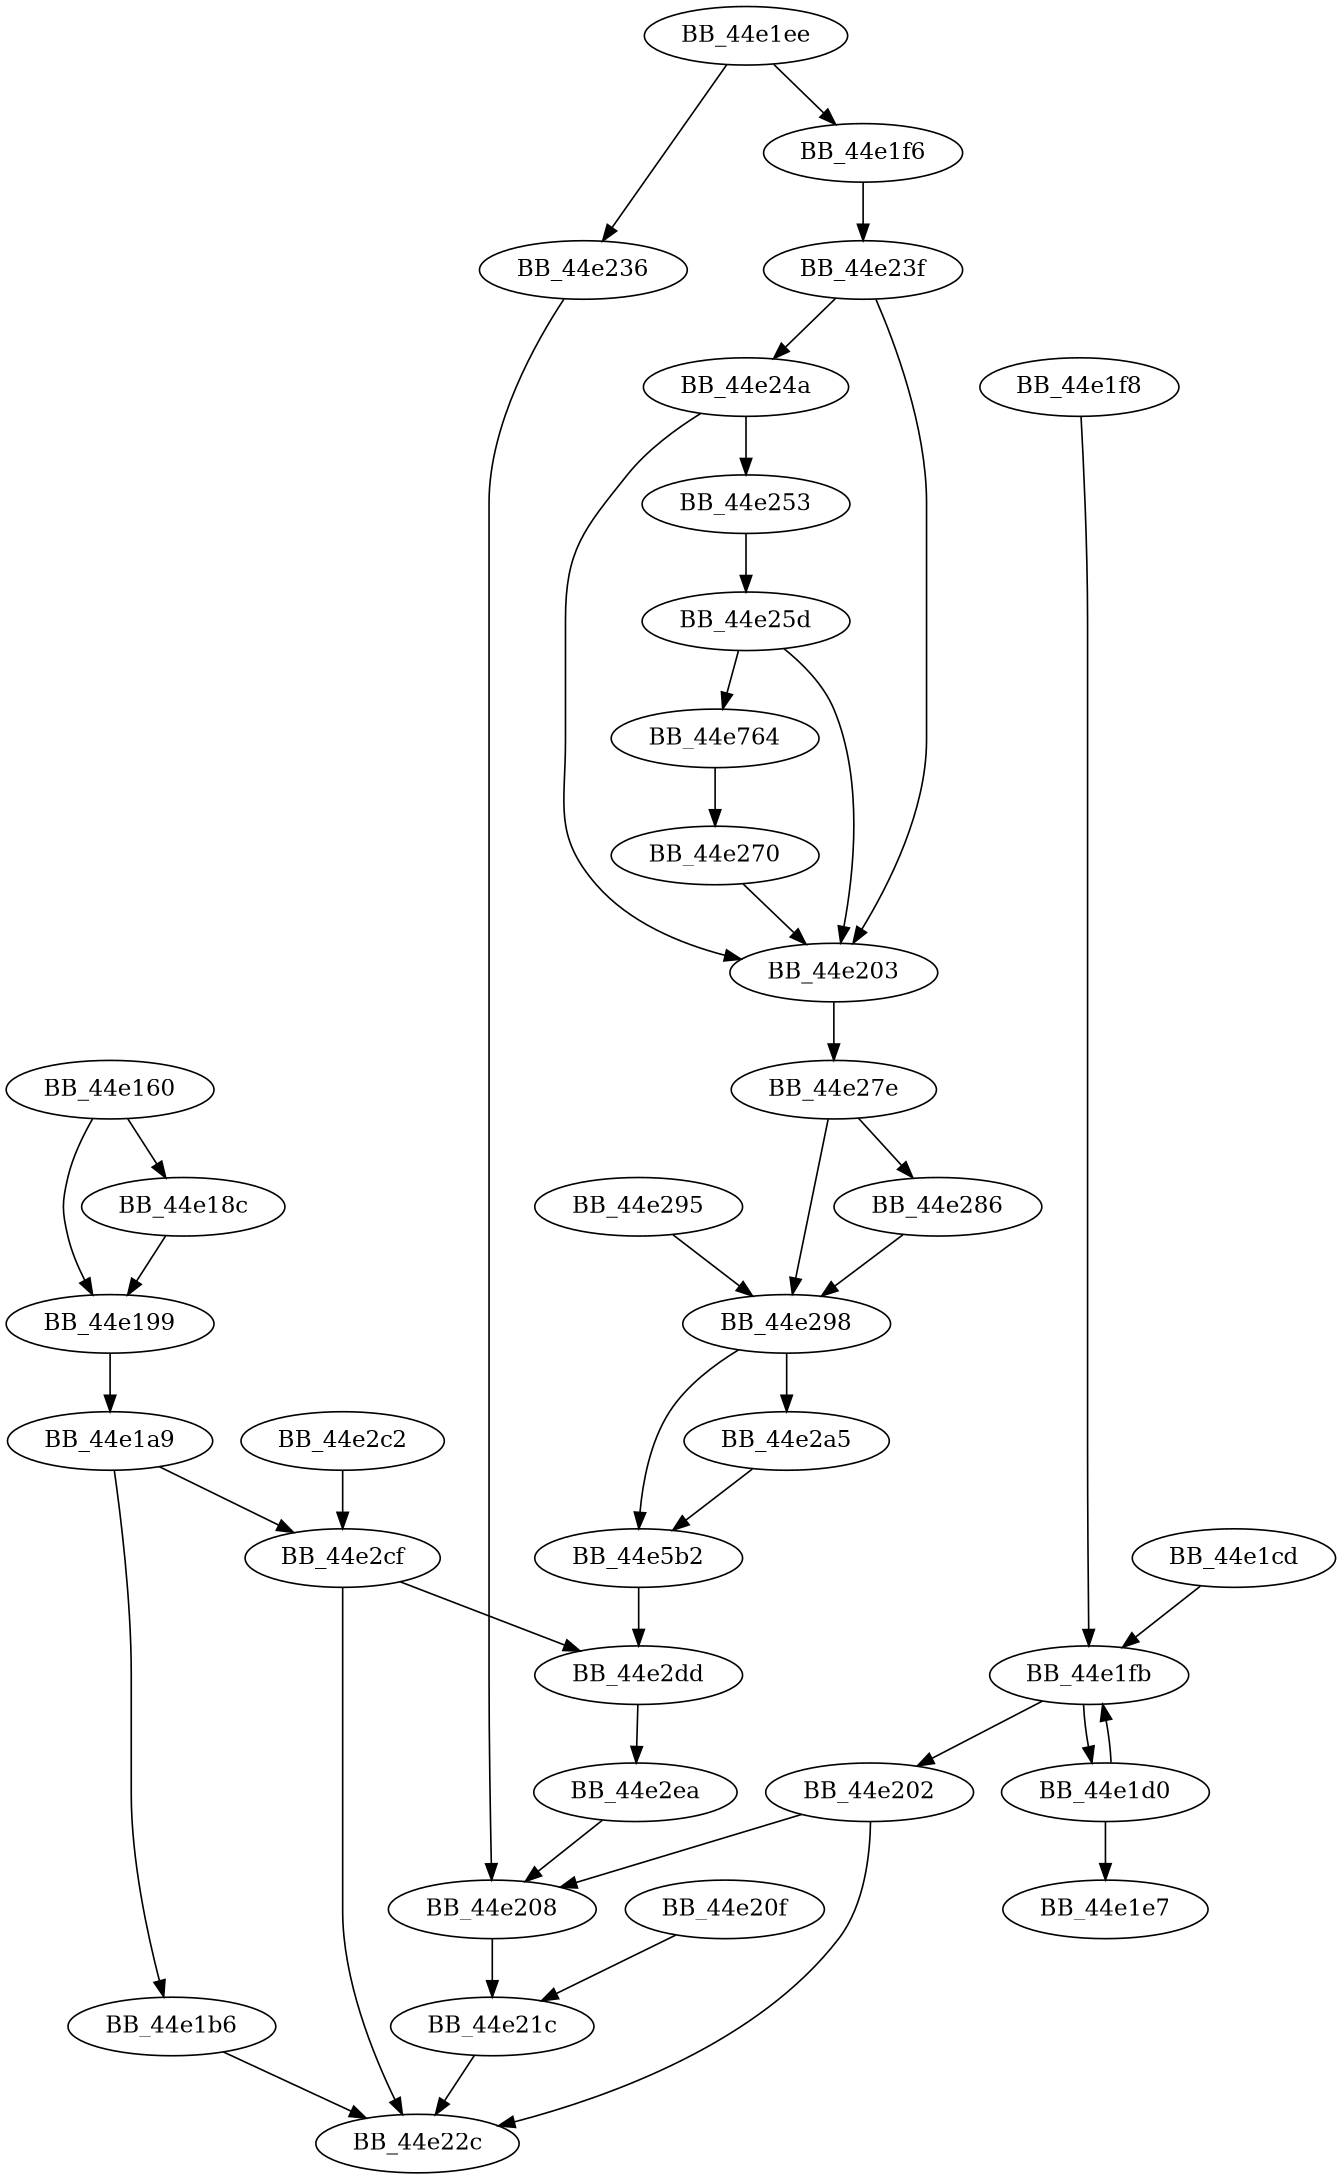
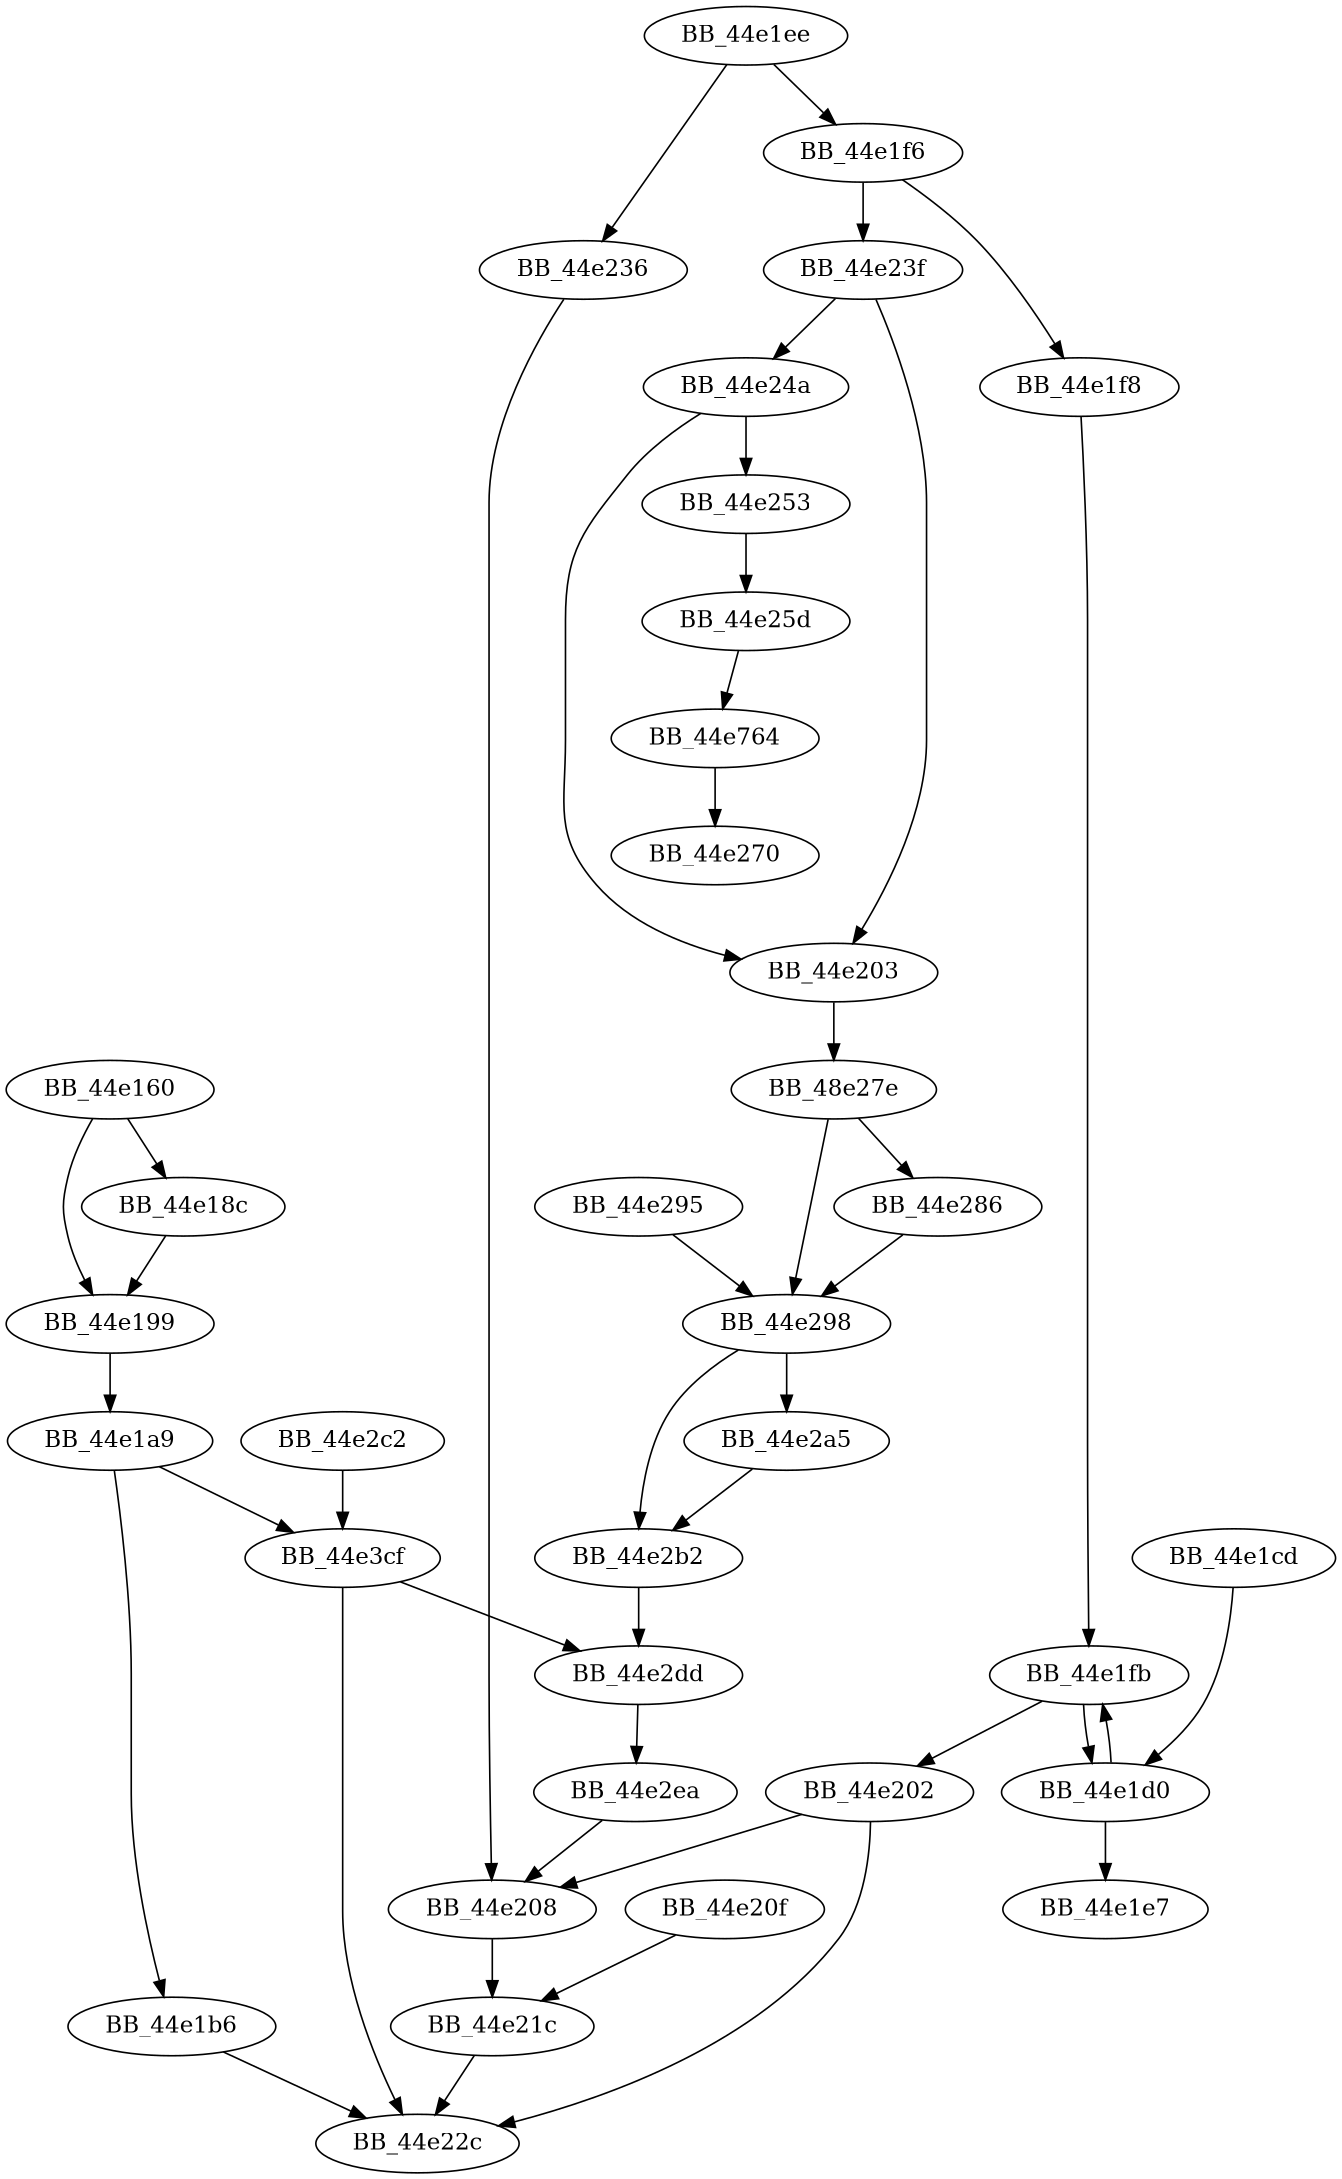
edge "BB_44e1f6" -> "BB_44e1f8": added
edge "BB_44e25d" -> "BB_44e203": removed
edge "BB_44e270" -> "BB_44e203": removed
node "BB_44e27e": label "BB_44e27e" -> "BB_48e27e"
node "BB_44e2cf": label "BB_44e2cf" -> "BB_44e3cf"
node "BB_44e5b2": label "BB_44e5b2" -> "BB_44e2b2"
edge "BB_44e1cd" -> "BB_44e1fb": now "BB_44e1cd" -> "BB_44e1d0"
